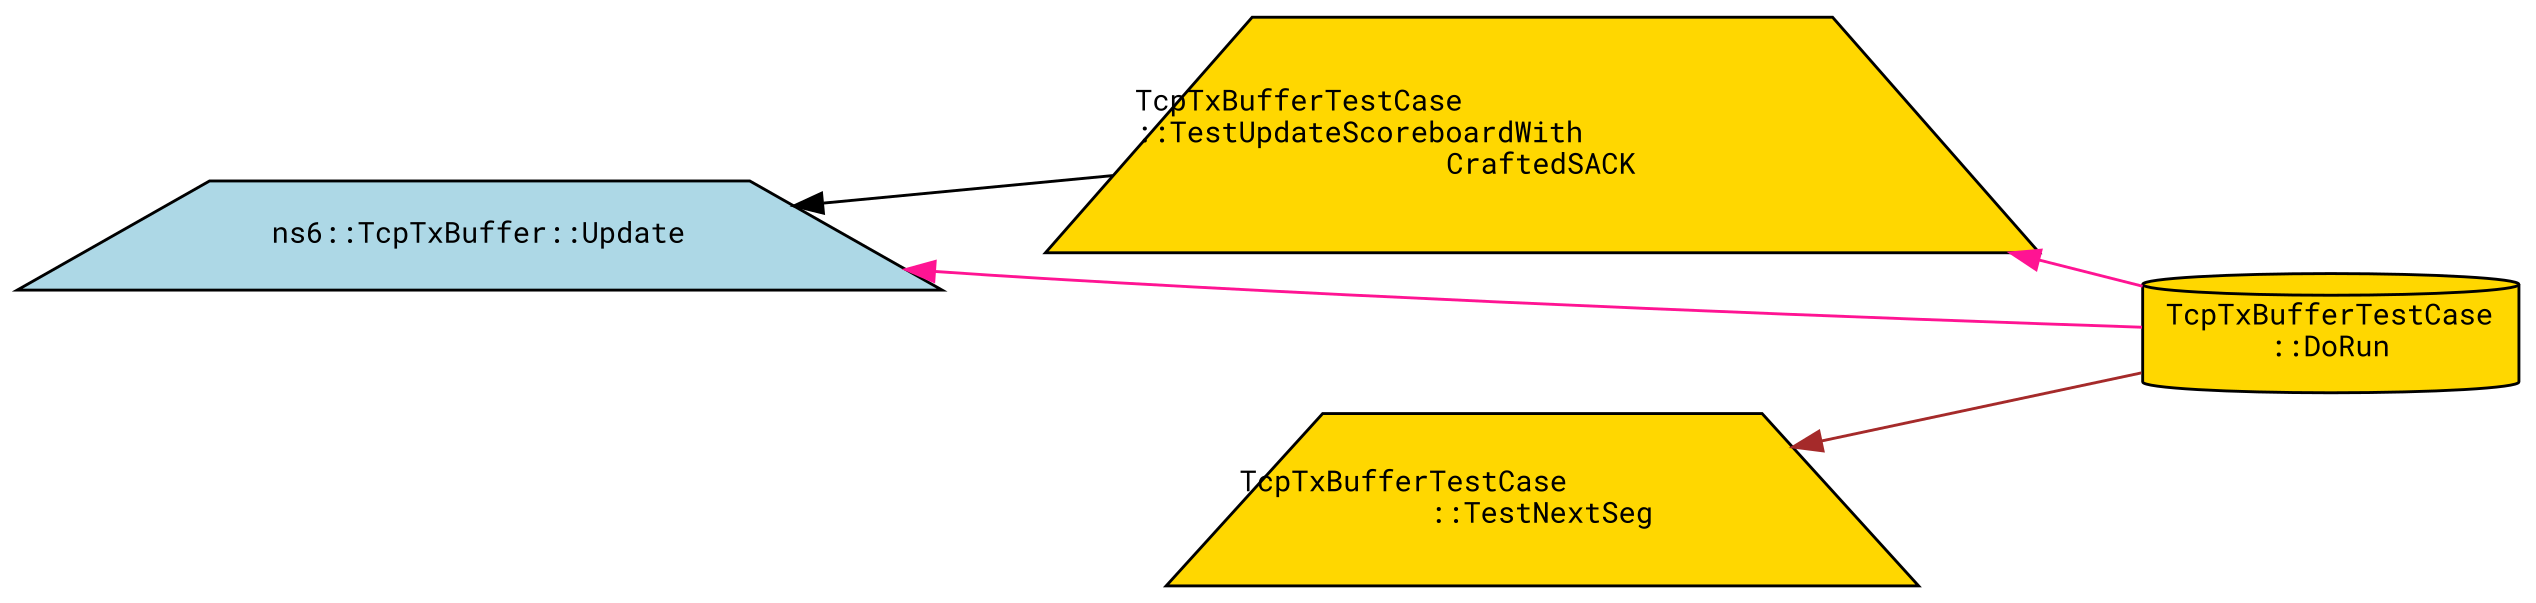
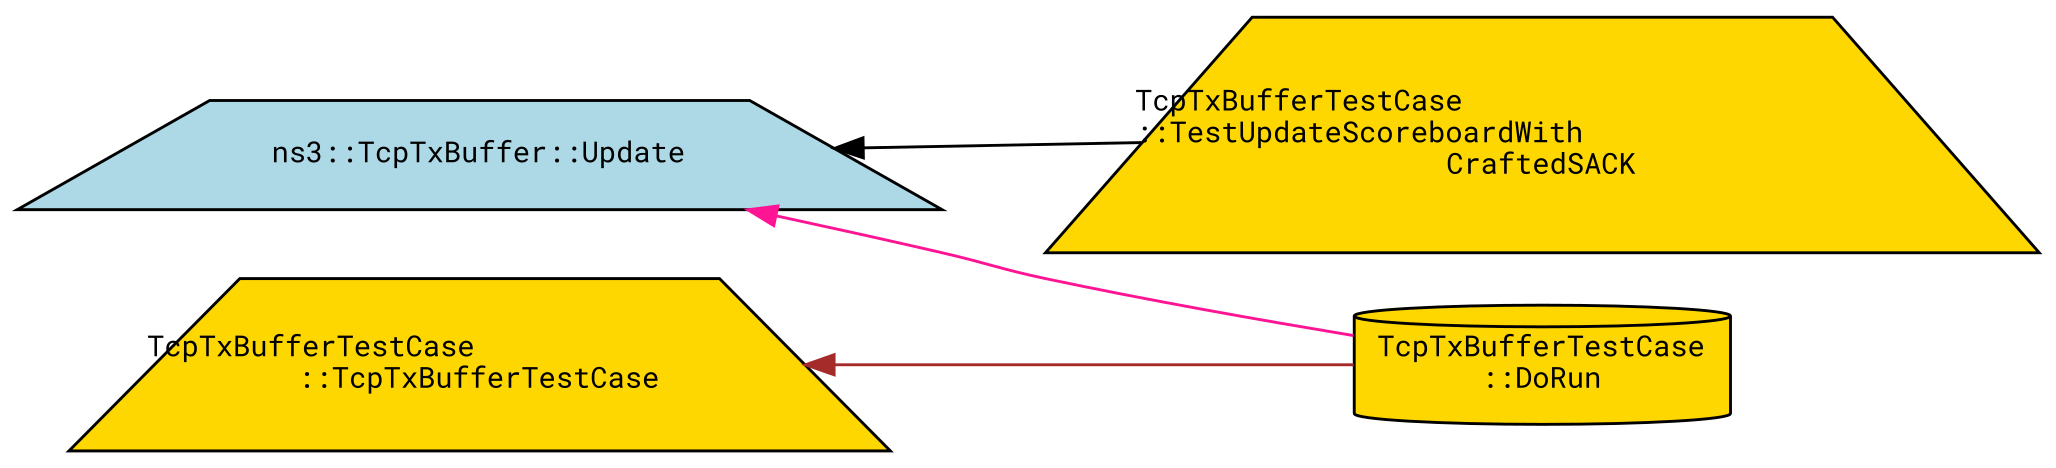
node "ns6::TcpTxBuffer::Update": label "ns6::TcpTxBuffer::Update" -> "ns3::TcpTxBuffer::Update"
edge "TcpTxBufferTestCase ::DoRun" -> "TcpTxBufferTestCase ::TestUpdateScoreboardWith CraftedSACK": removed
node "TcpTxBufferTestCase ::TestNextSeg": label "TcpTxBufferTestCase ::TestNextSeg" -> "TcpTxBufferTestCase ::TcpTxBufferTestCase"
